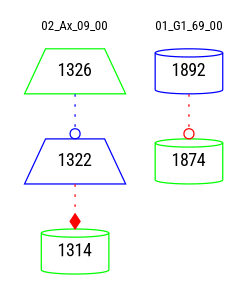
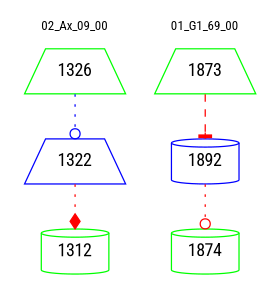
node "1873": added
node "1314": label "1314" -> "1312"
